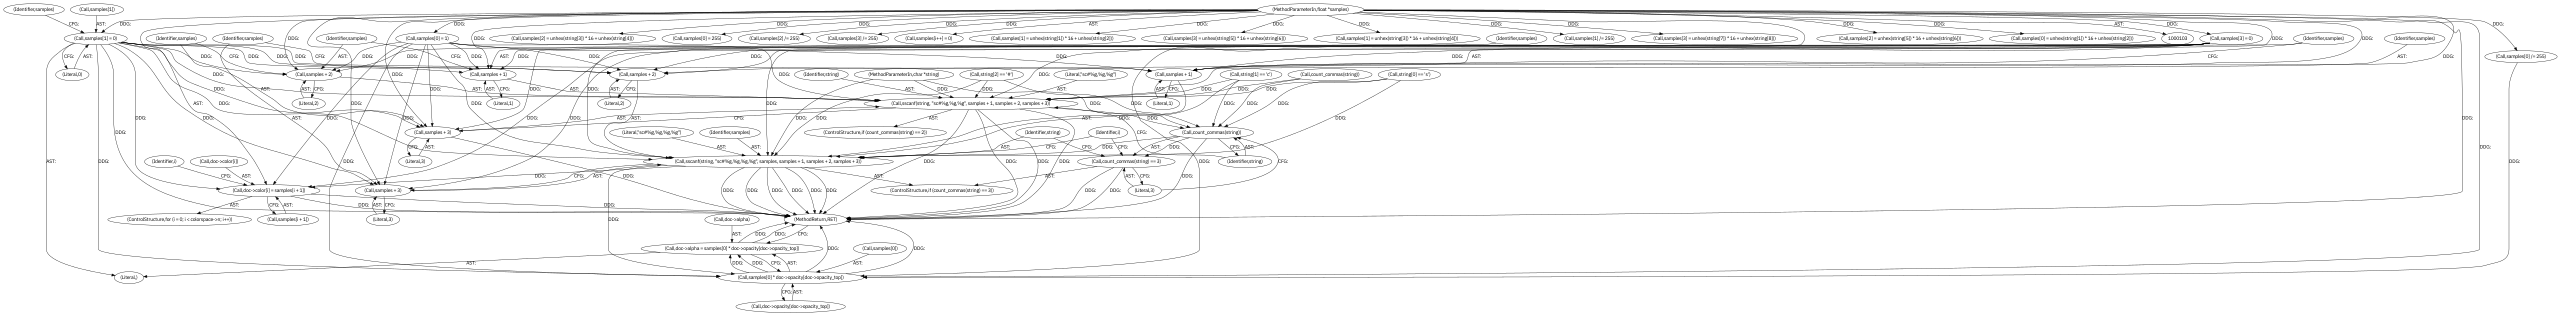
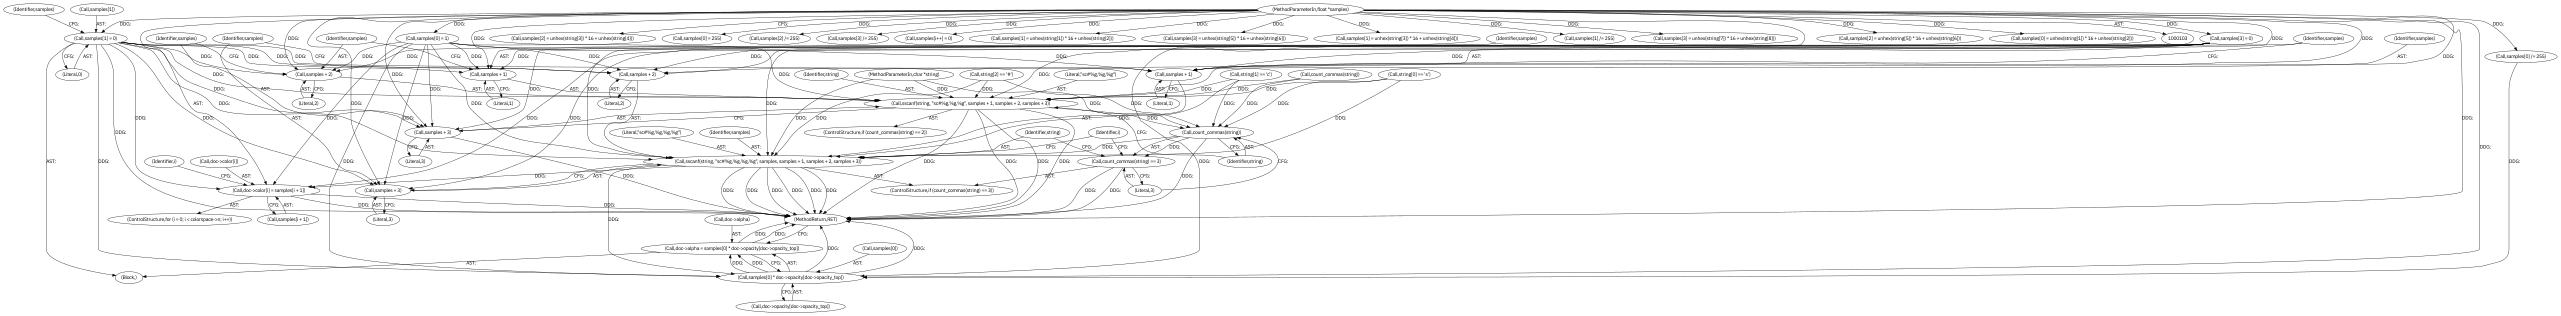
edge "(MethodParameterIn,float *samples)" -> "(Call,samples[2] = unhex(string[3]) * 16 + unhex(string[4]))": label "DDG: " -> "CFG: "
edge "(MethodParameterIn,float *samples)" -> "(Call,samples[i++] = 0)": label "AST: " -> "DDG: "
node "(Literal,)": label "(Literal,)" -> "(Block,)"
